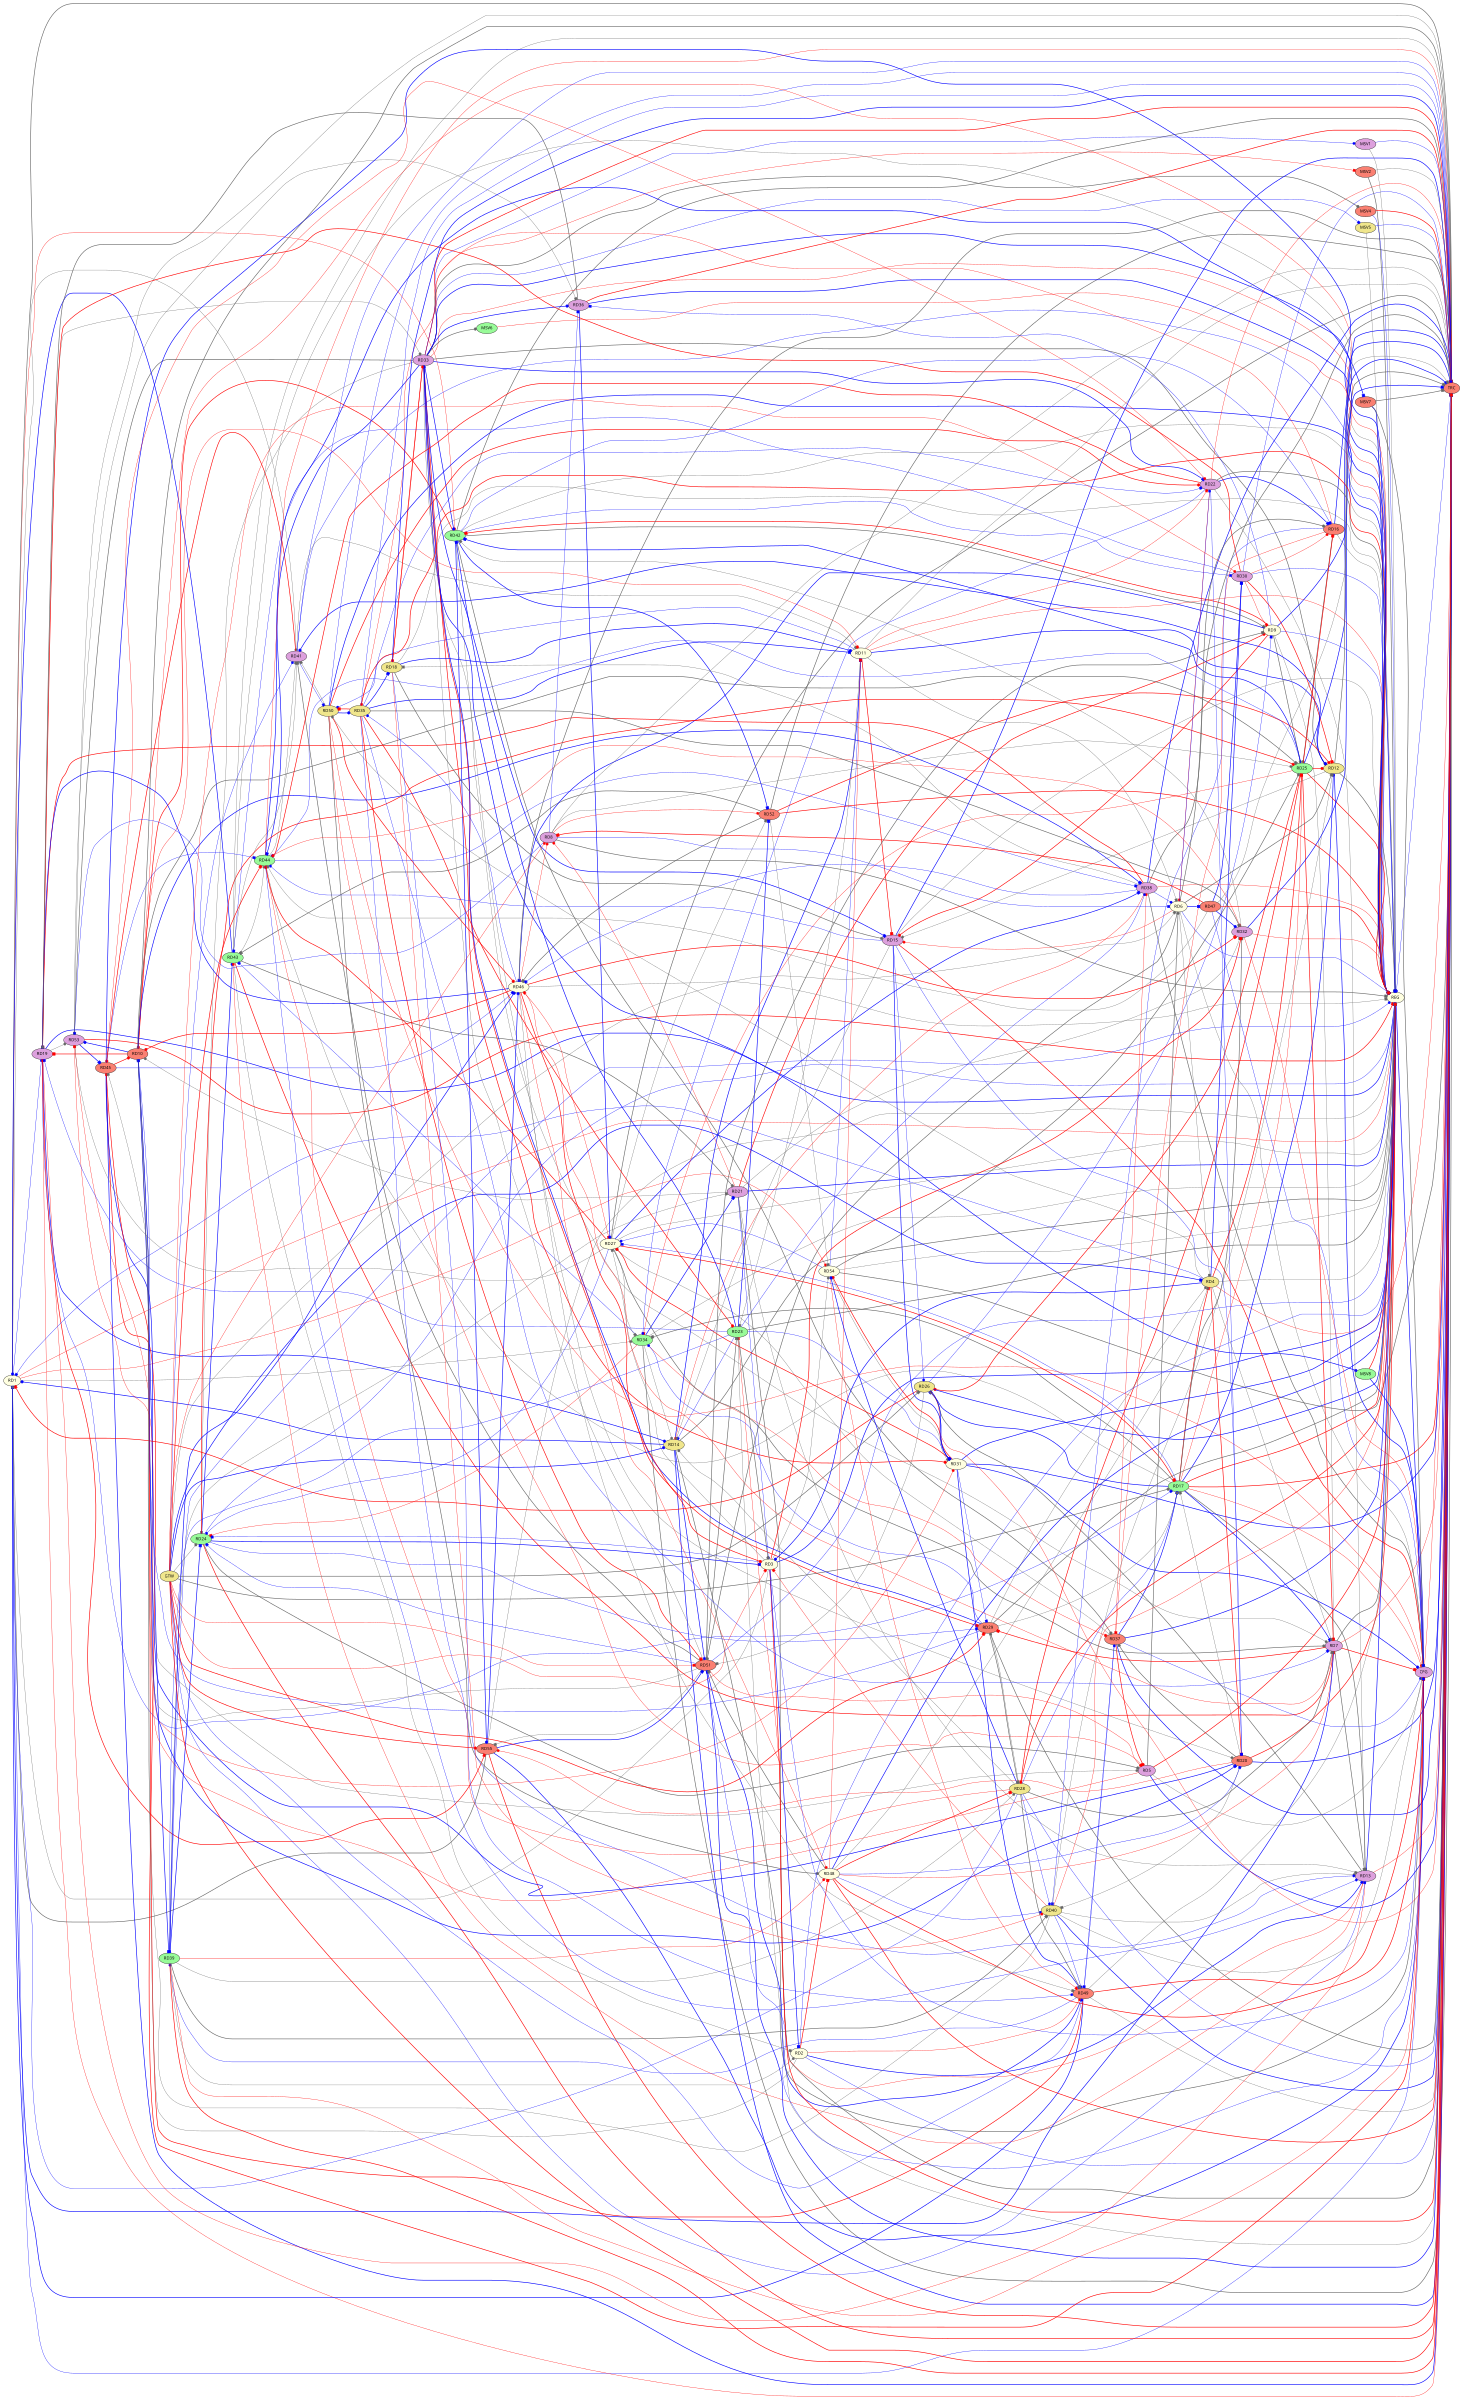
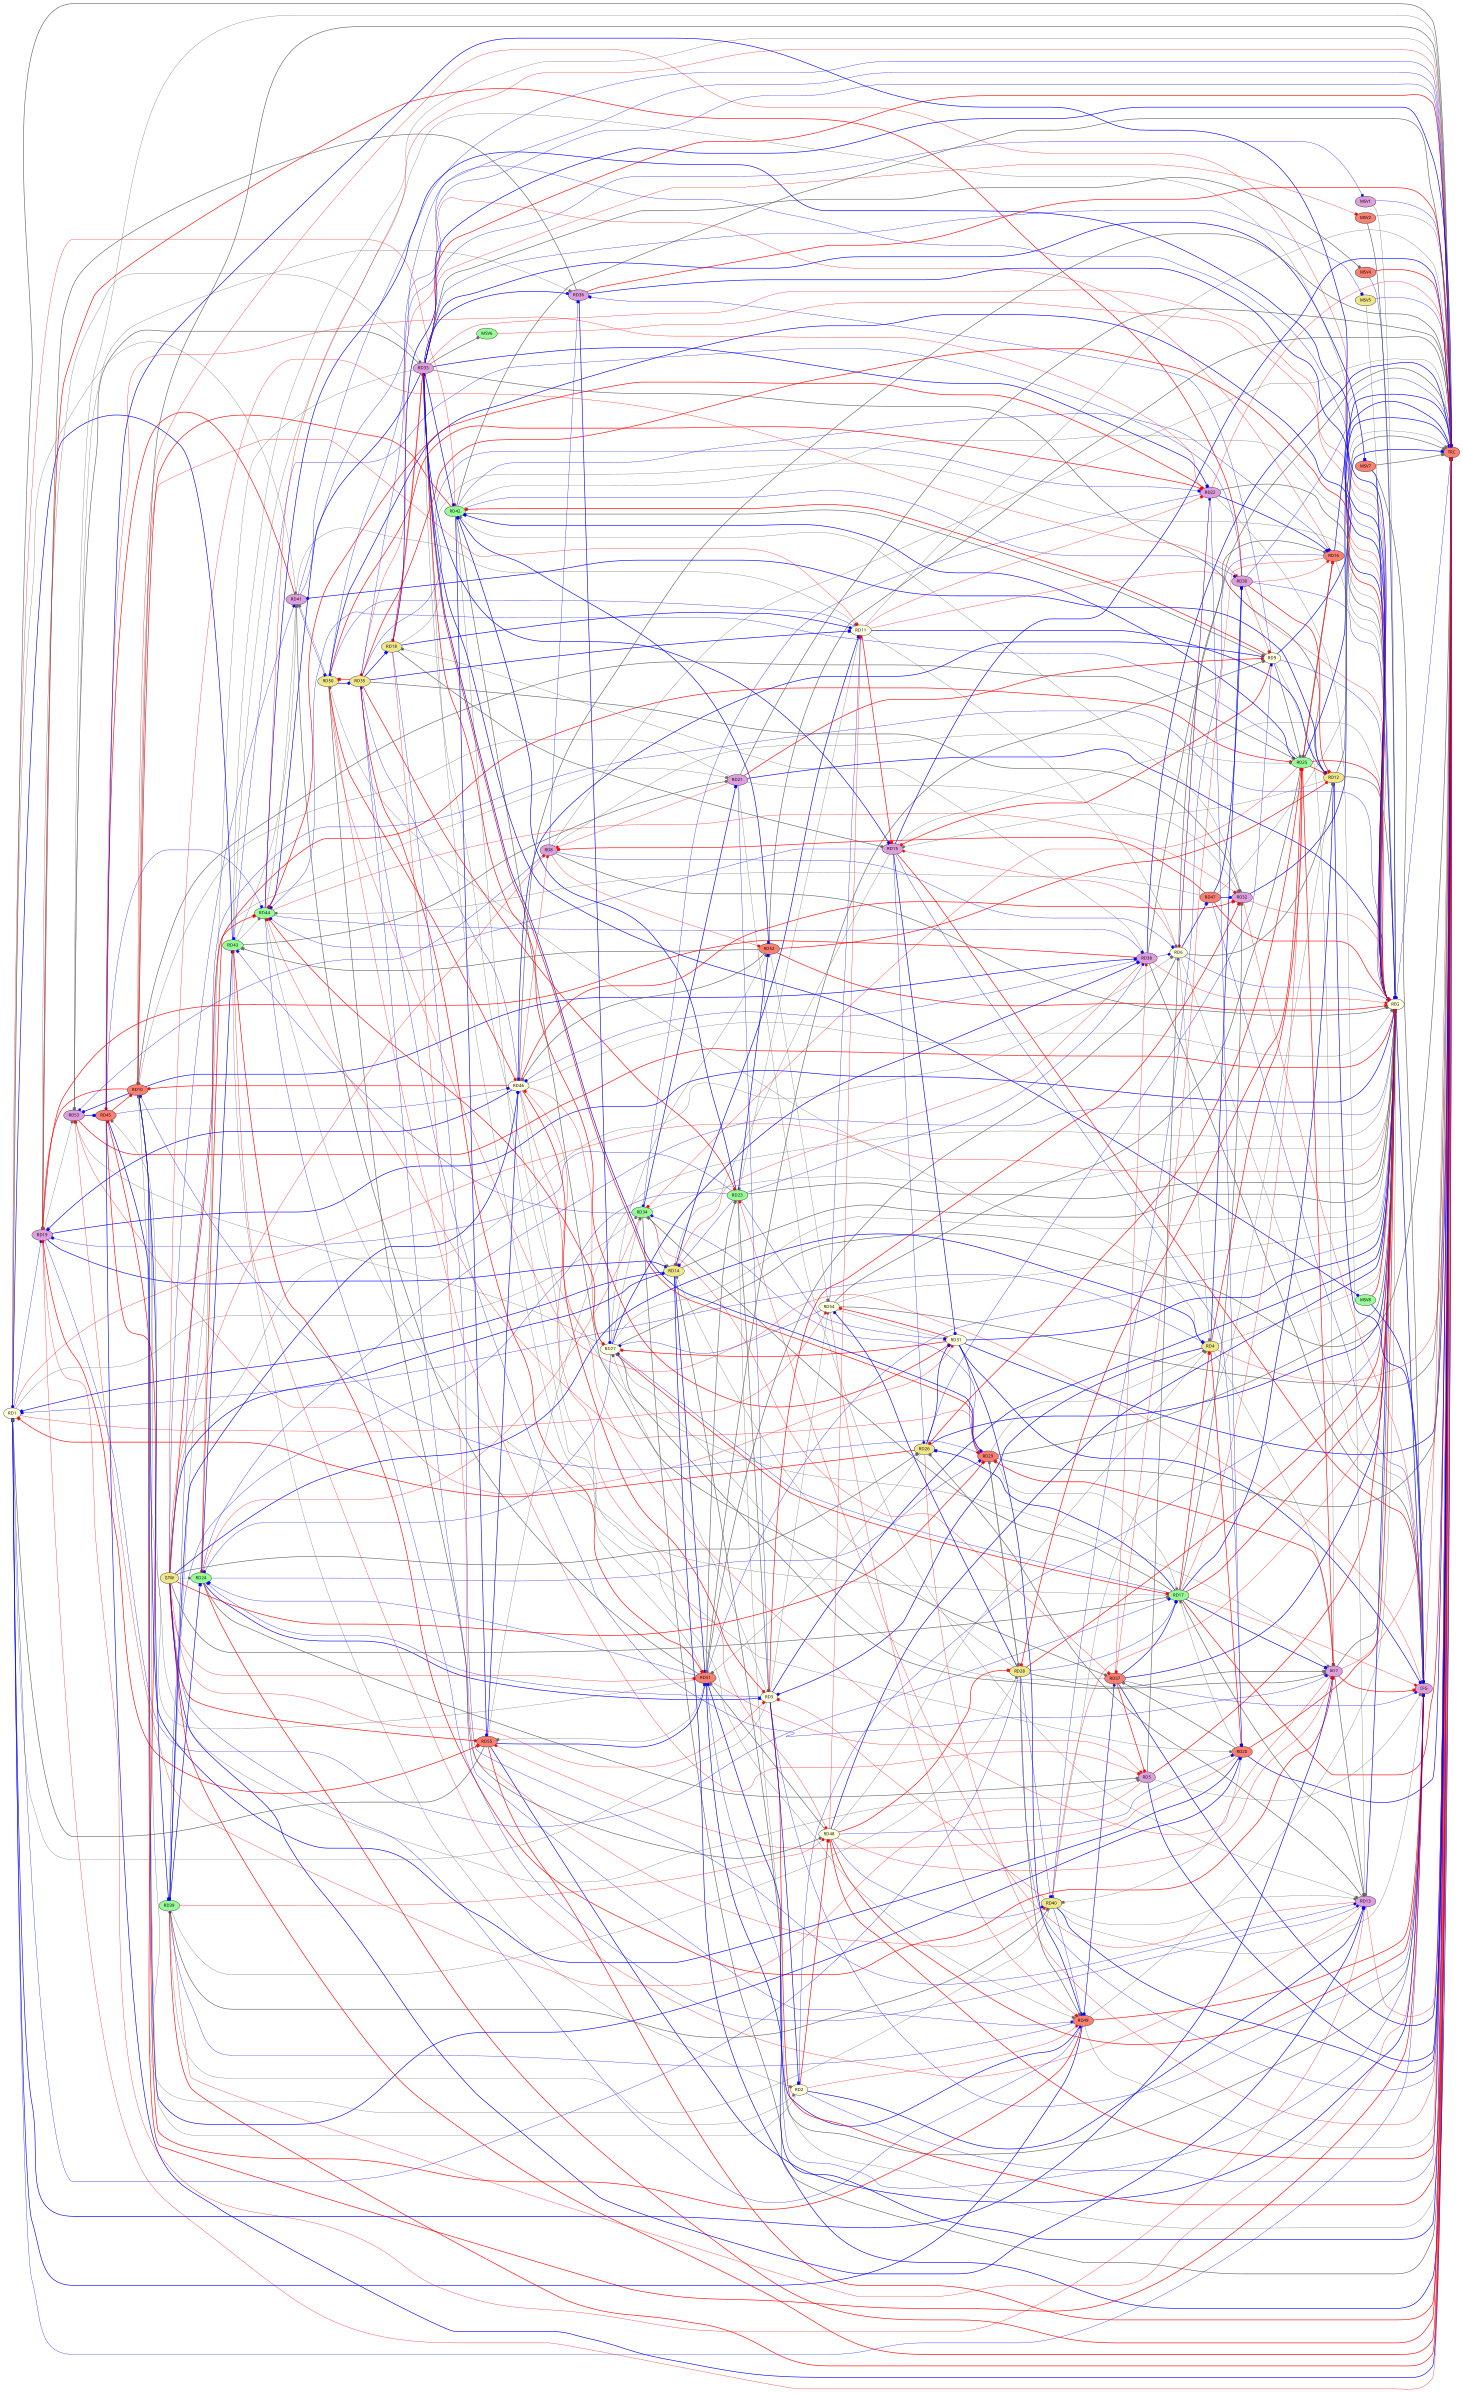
edge "RD28" -> "RD44": now "RD29" -> "RD44"
edge "GTW" -> "RD13": style solid -> bold
